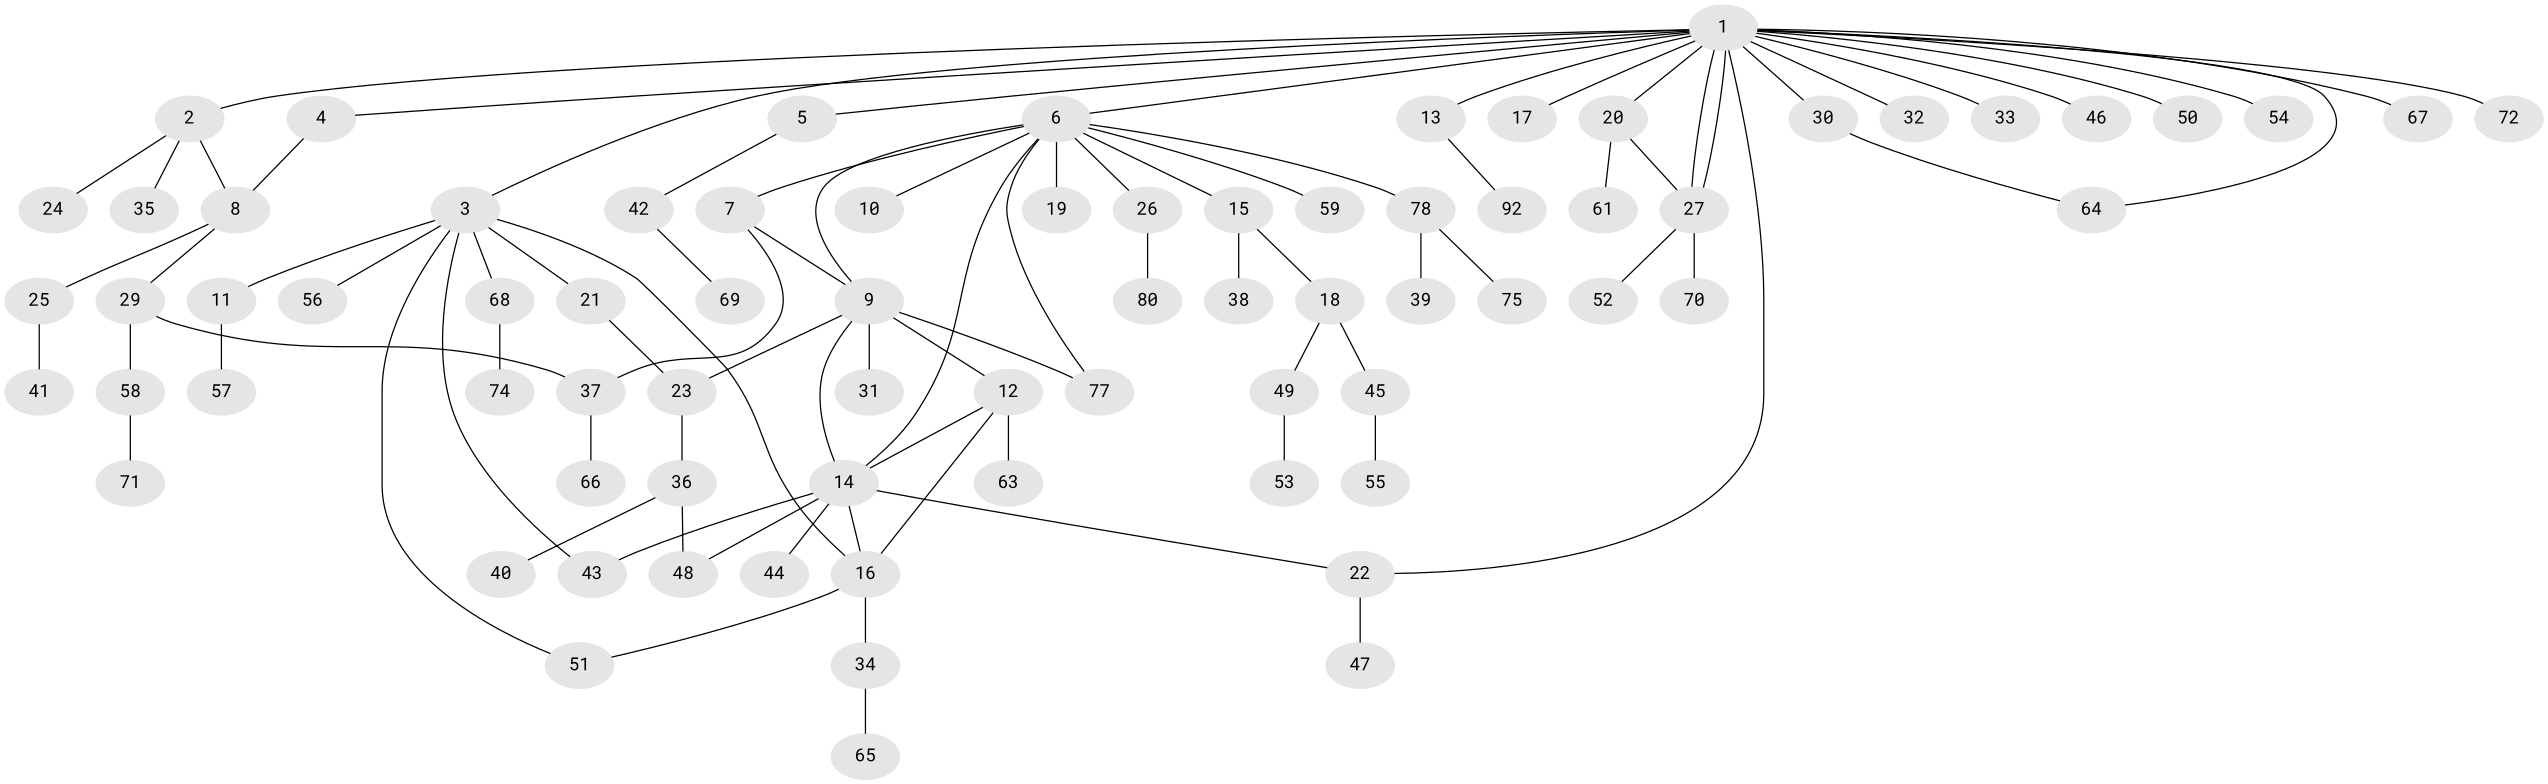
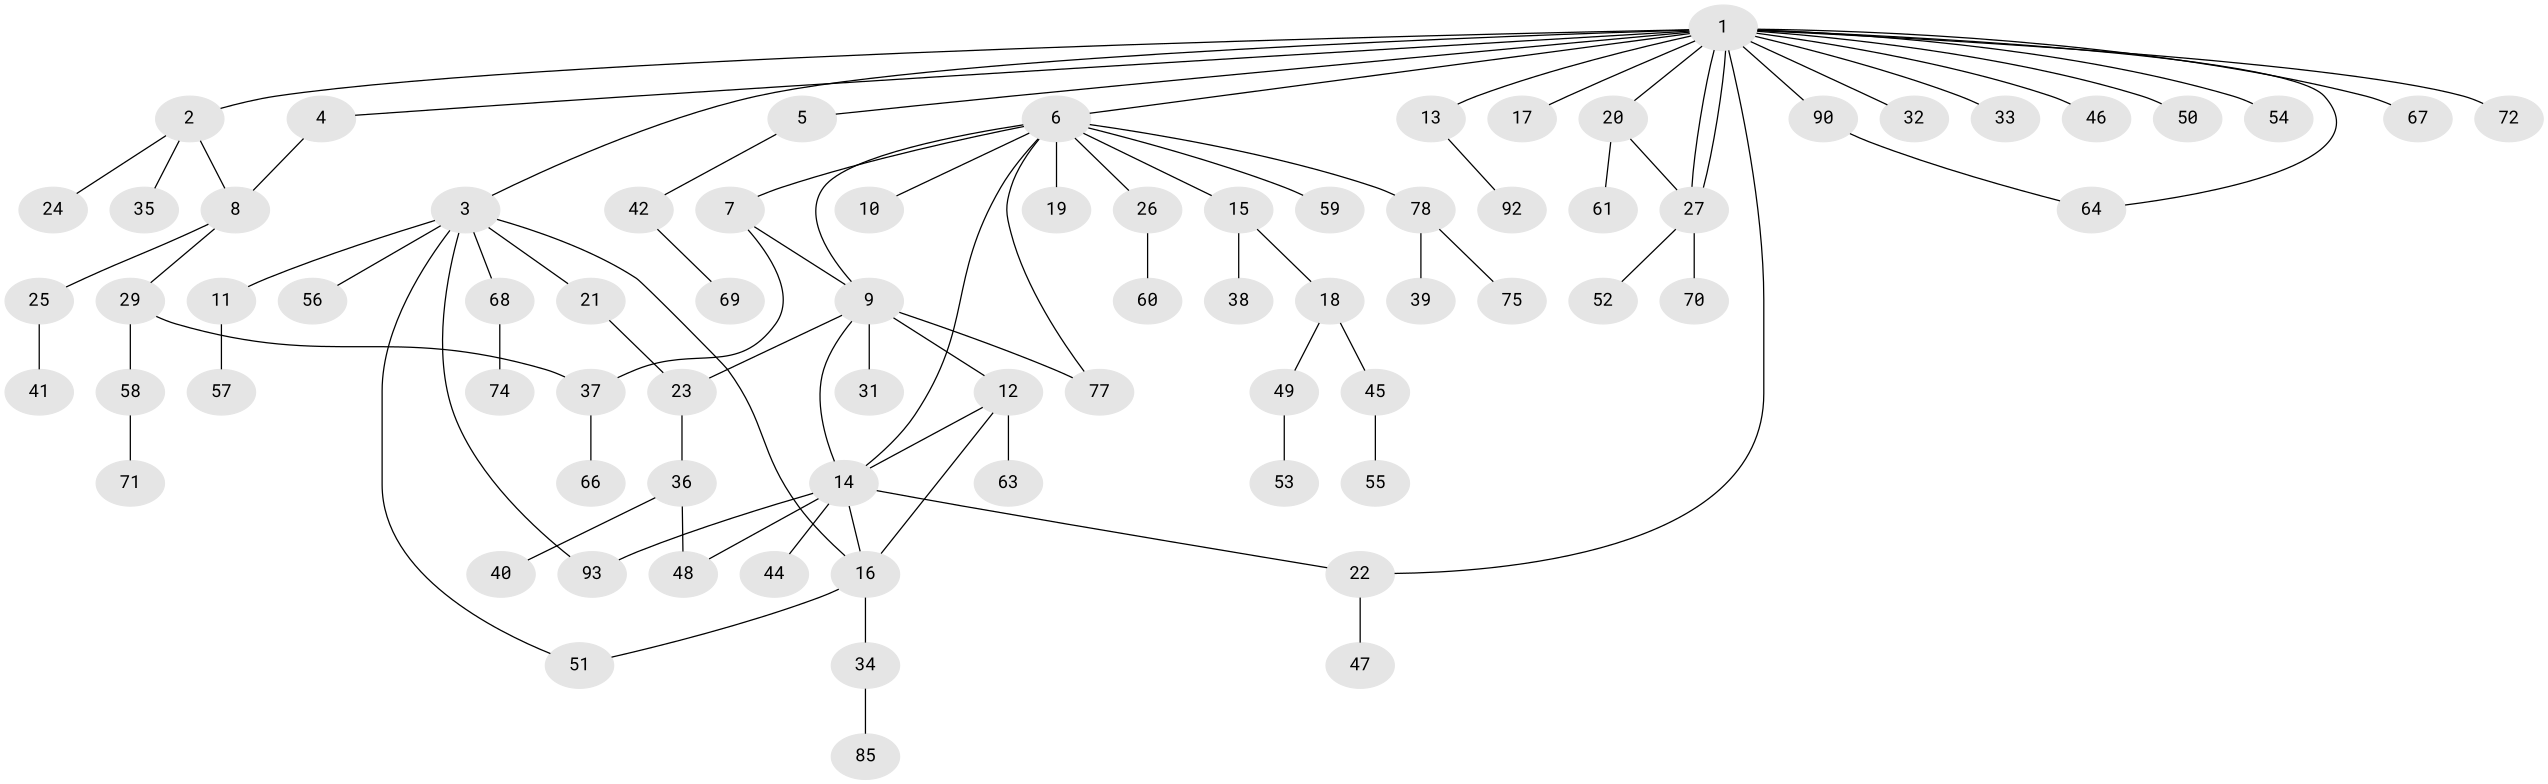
node "30": label "30" -> "90"
node "80": label "80" -> "60"
node "43": label "43" -> "93"
node "65": label "65" -> "85"
